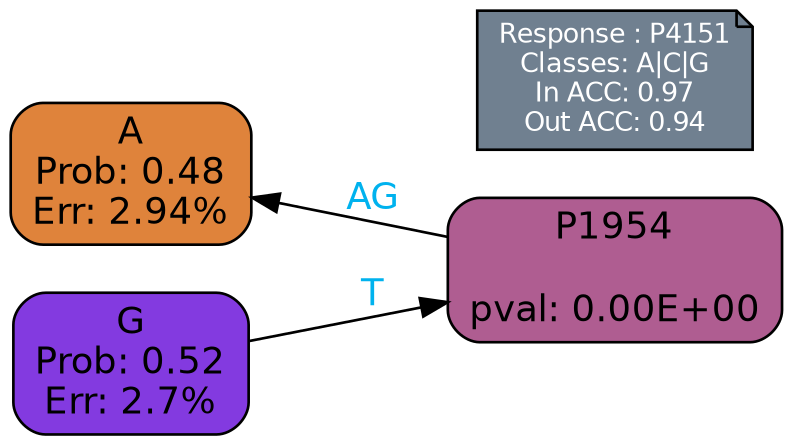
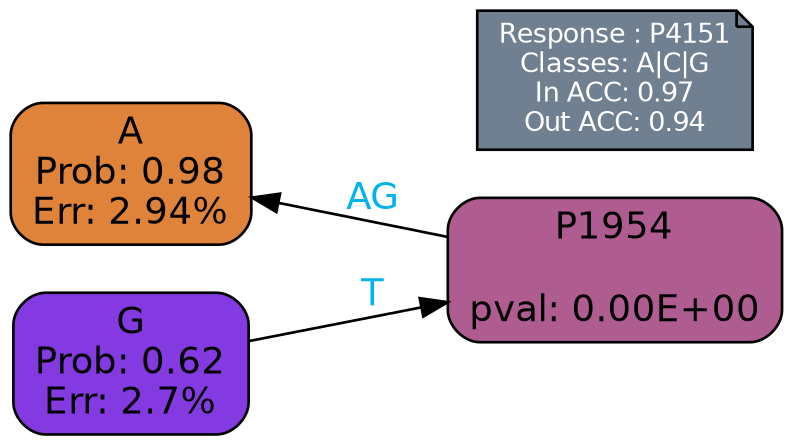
node "A Prob: 0.48 Err: 2.94%": label "A Prob: 0.48 Err: 2.94%" -> "A Prob: 0.98 Err: 2.94%"
node "G Prob: 0.52 Err: 2.7%": label "G Prob: 0.52 Err: 2.7%" -> "G Prob: 0.62 Err: 2.7%"
